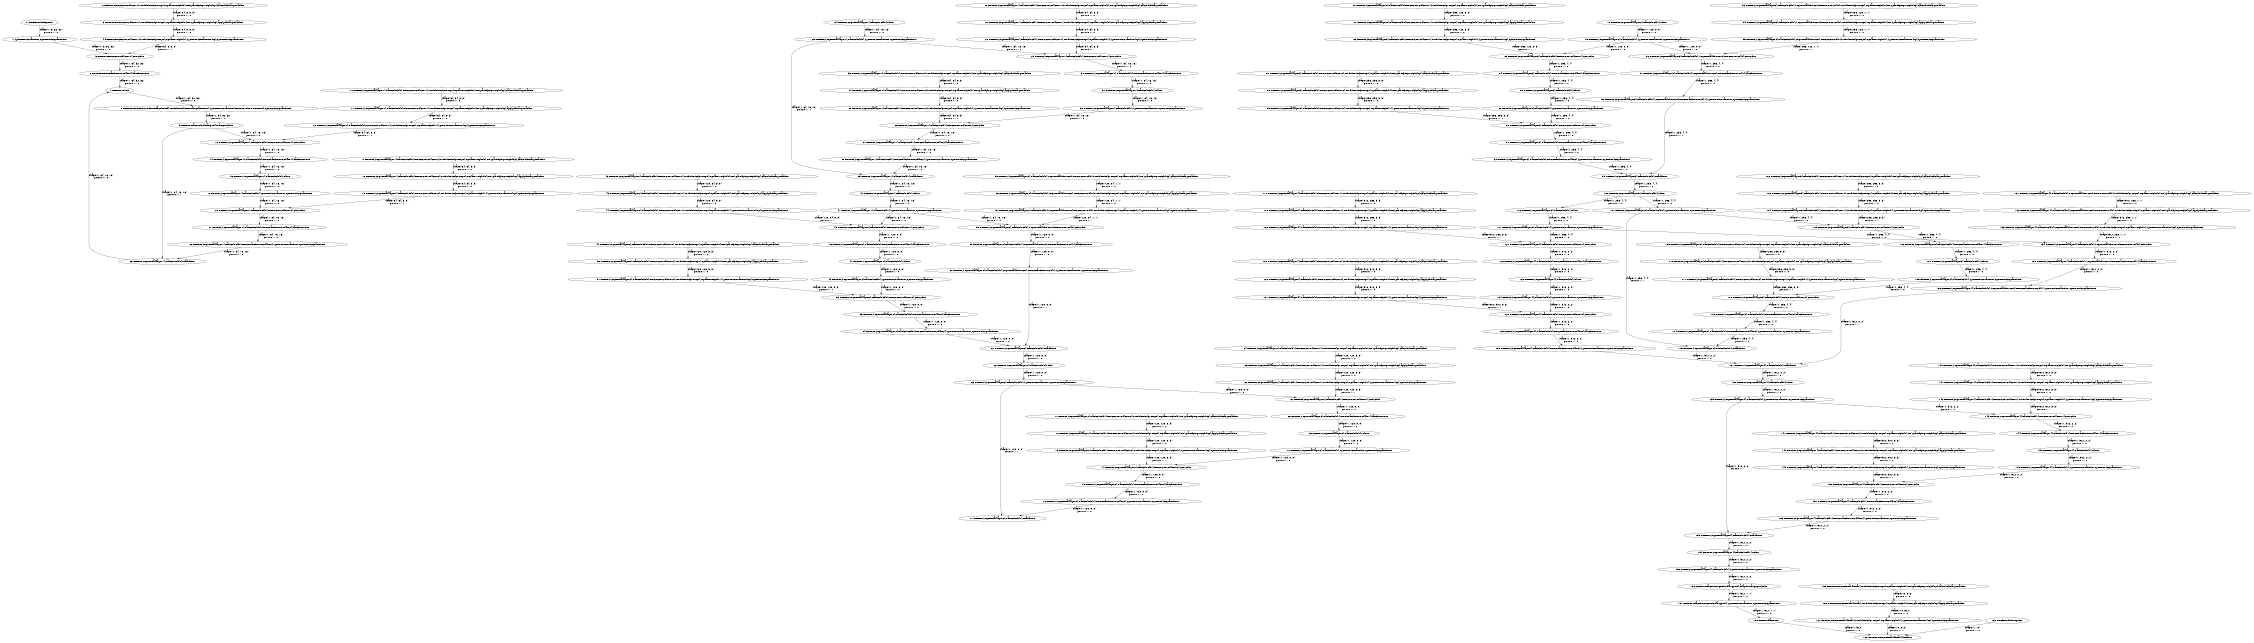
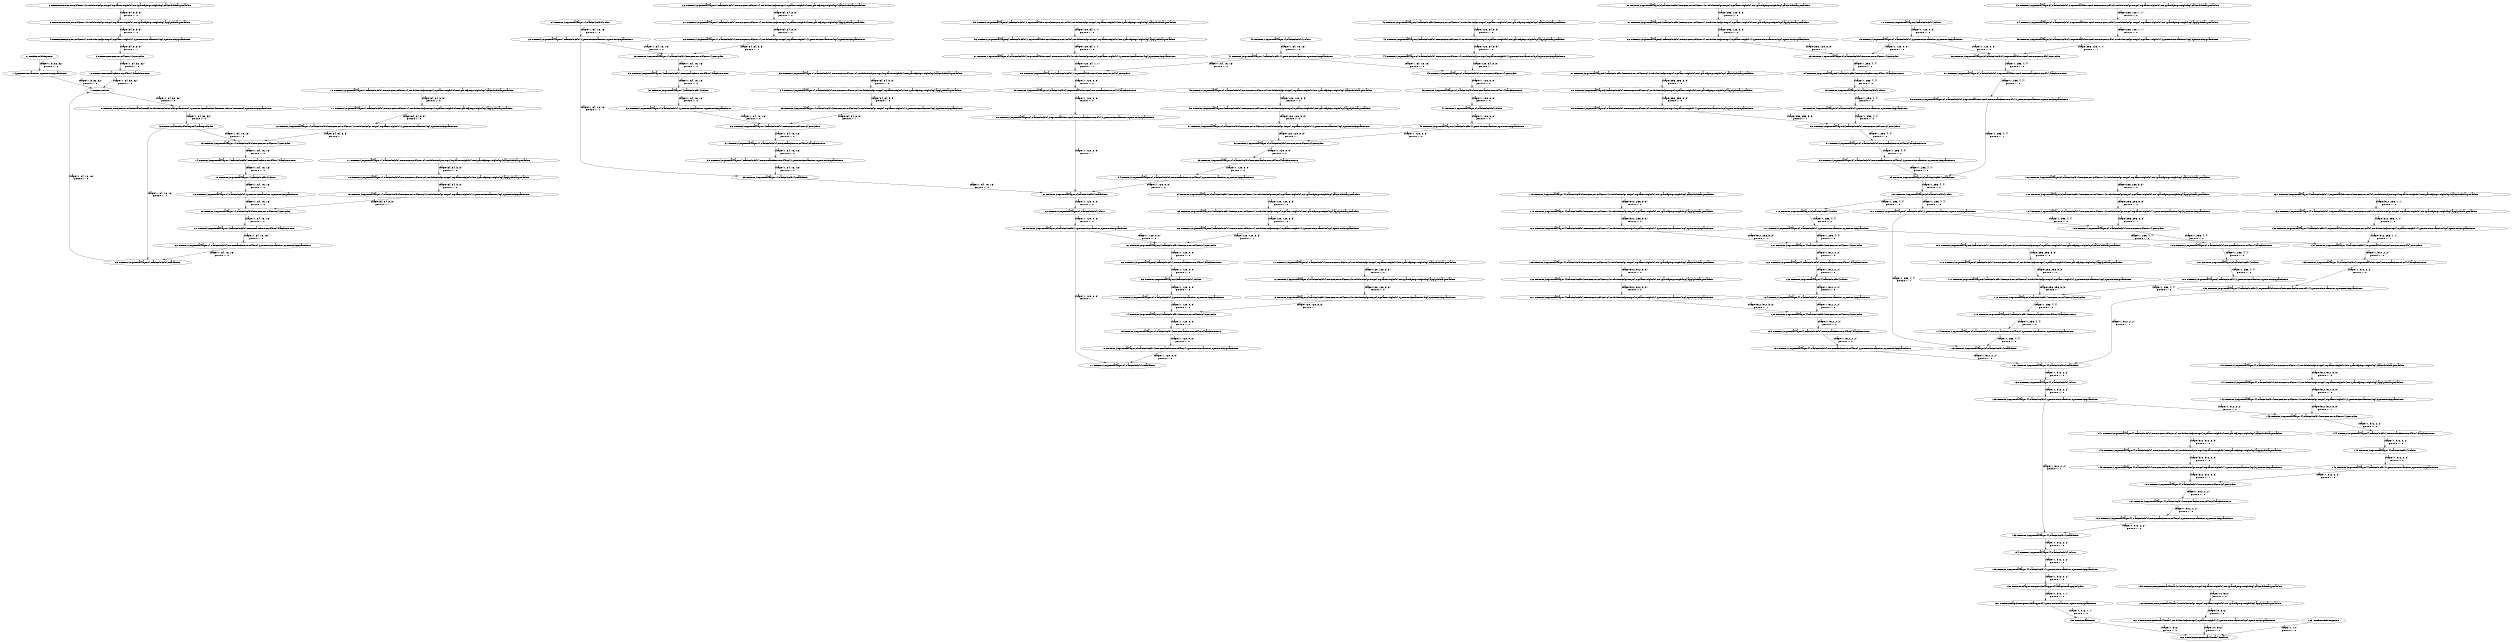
edge "1 SymmetricQuantizer/symmetric_quantize_0" -> "5 ResNet/NNCFConv2d[conv1]/conv2d_0": now "1 SymmetricQuantizer/symmetric_quantize_0" -> "7 ResNet/relu_0"
edge "39 ResNet/Sequential[layer1]/BasicBlock[1]/__iadd___0" -> "40 ResNet/Sequential[layer1]/BasicBlock[1]/relu_1": now "39 ResNet/Sequential[layer1]/BasicBlock[1]/__iadd___0" -> "61 ResNet/Sequential[layer2]/BasicBlock[0]/__iadd___0"
